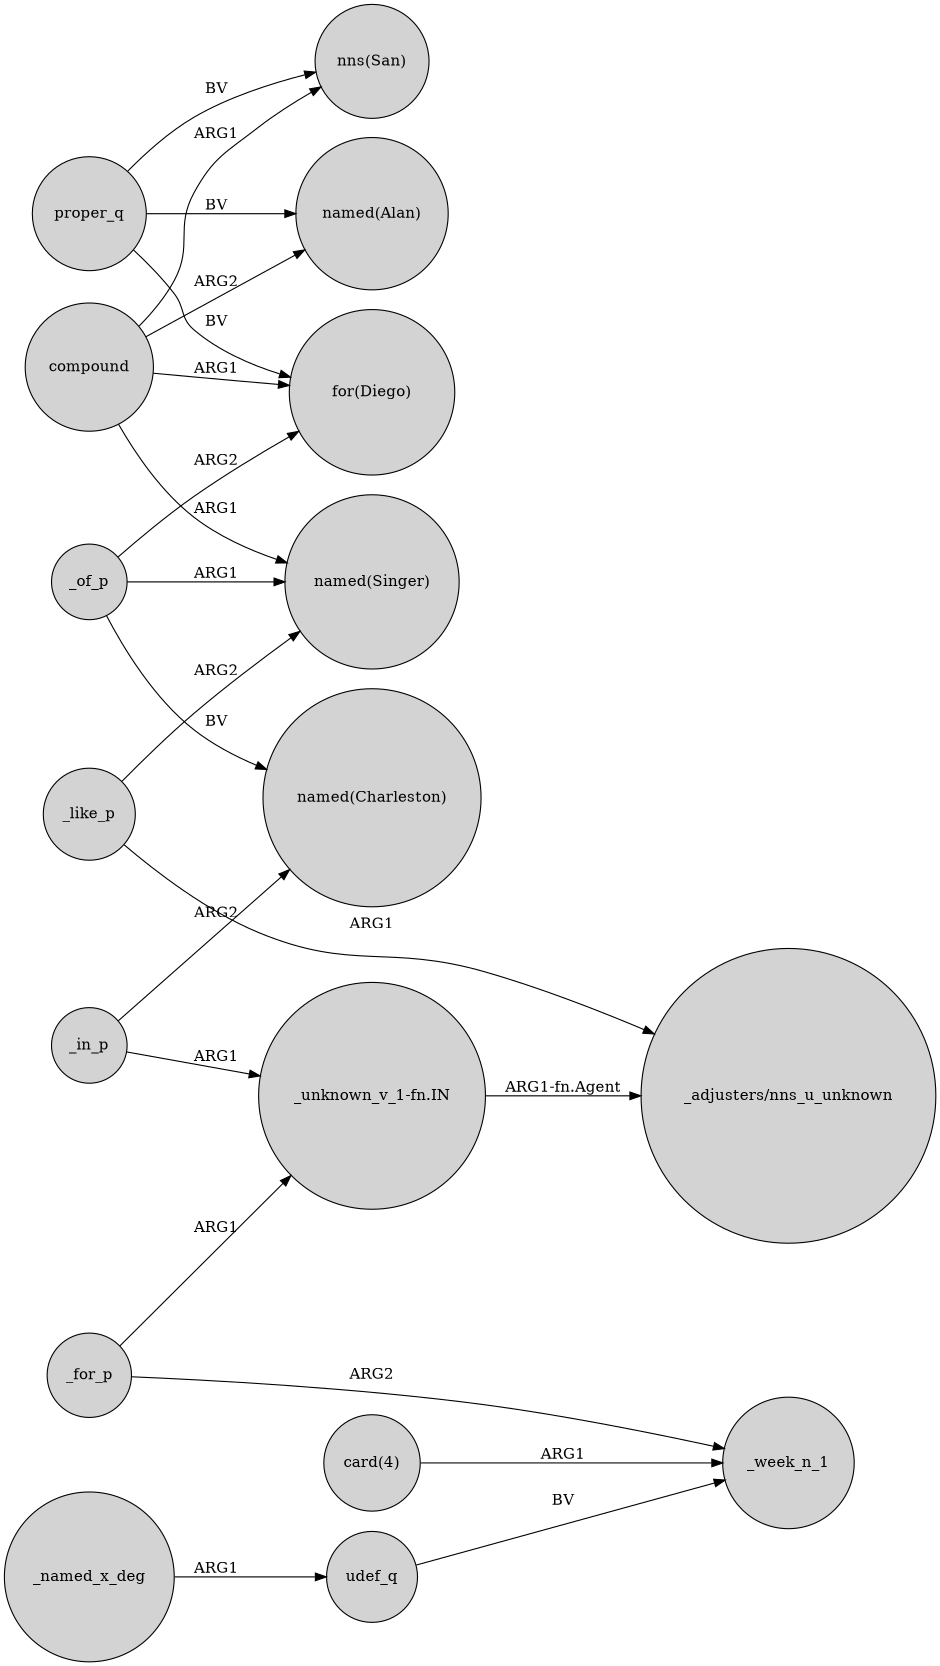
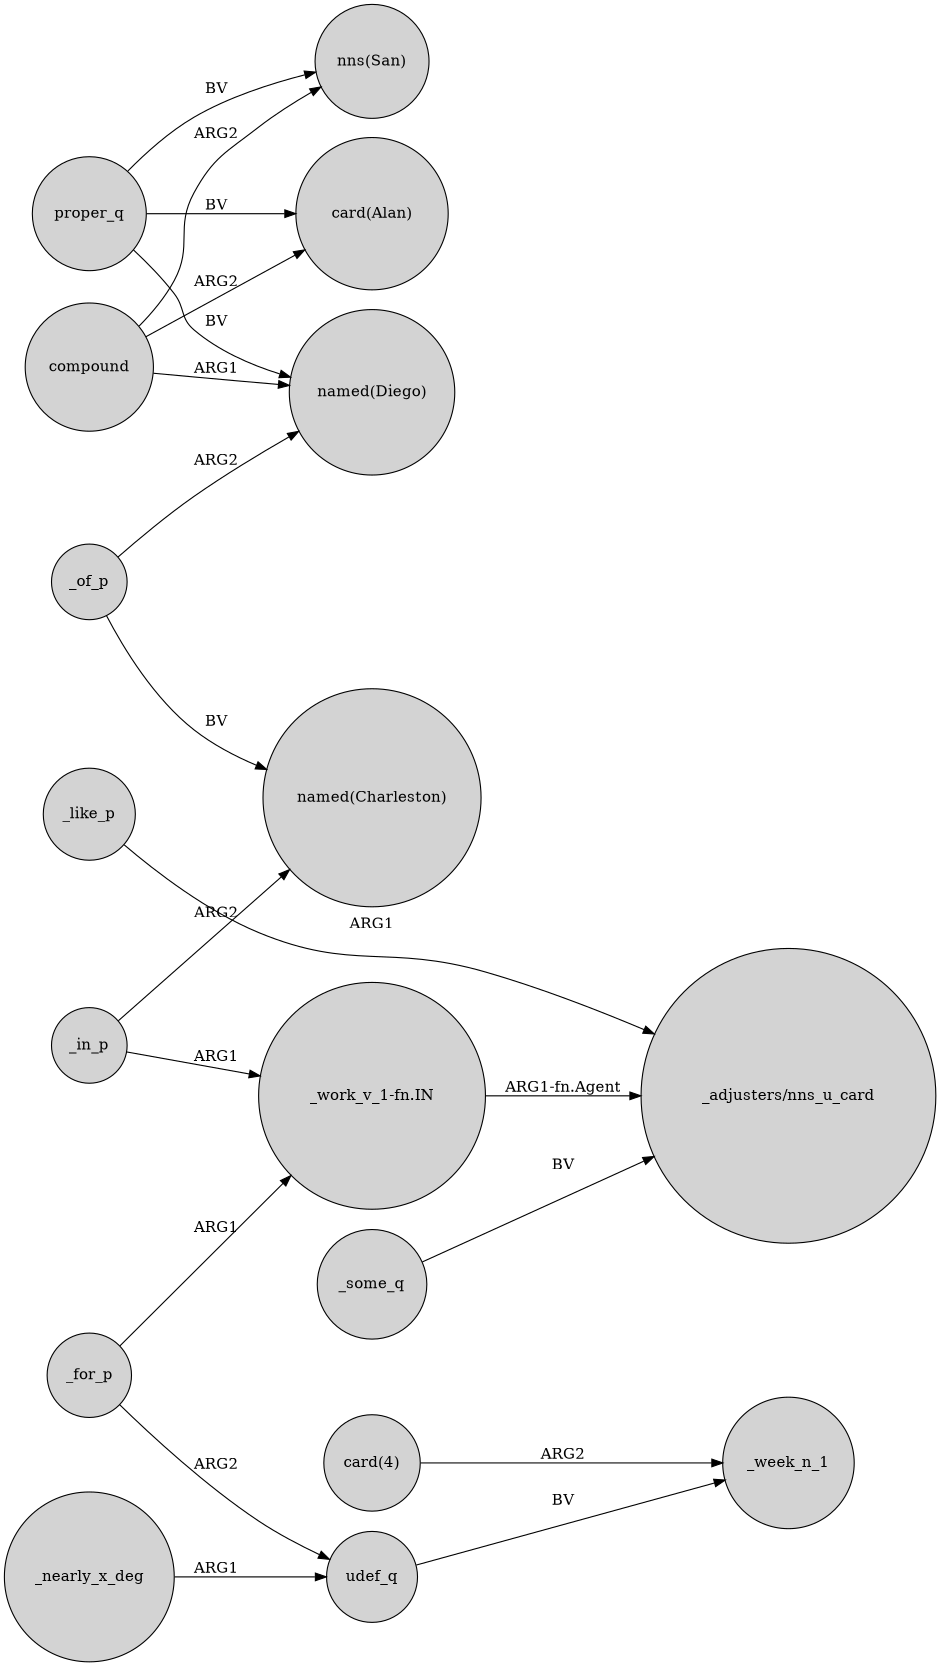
edge "compound" -> "nns(San)": label "ARG1" -> "ARG2"
node "named(Alan)": label "named(Alan)" -> "card(Alan)"
node "for(Diego)": label "for(Diego)" -> "named(Diego)"
node "named(Singer)": removed
node "_unknown_v_1-fn.IN": label "_unknown_v_1-fn.IN" -> "_work_v_1-fn.IN"
node "_adjusters/nns_u_unknown": label "_adjusters/nns_u_unknown" -> "_adjusters/nns_u_card"
node "_some_q": added
edge "_for_p" -> "_week_n_1": now "_for_p" -> "udef_q"
edge "card(4)" -> "_week_n_1": label "ARG1" -> "ARG2"
node "_named_x_deg": label "_named_x_deg" -> "_nearly_x_deg"
